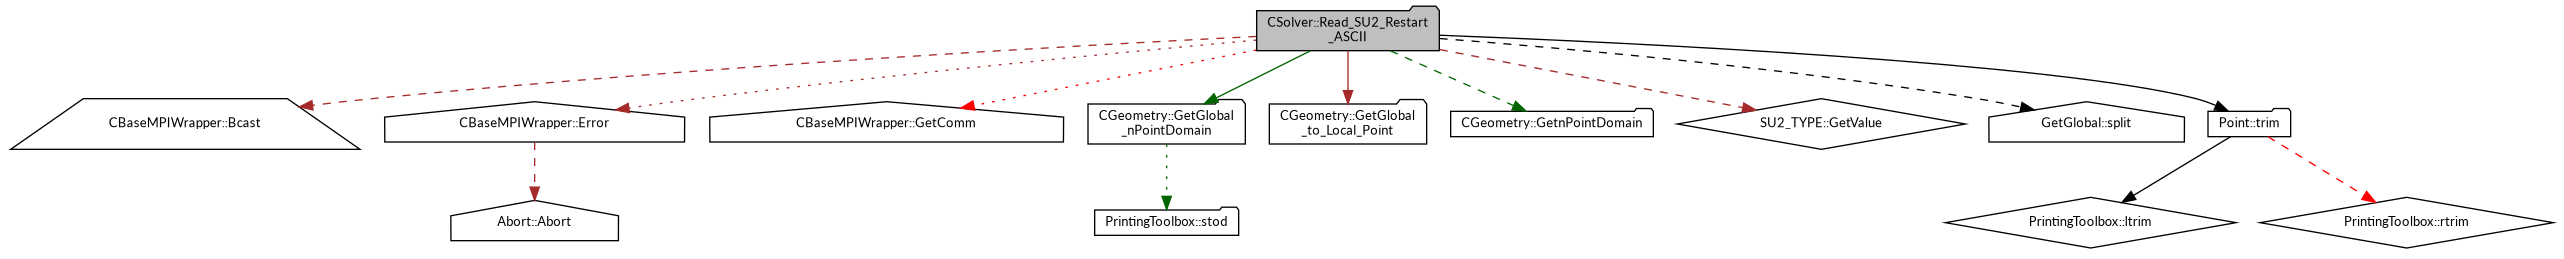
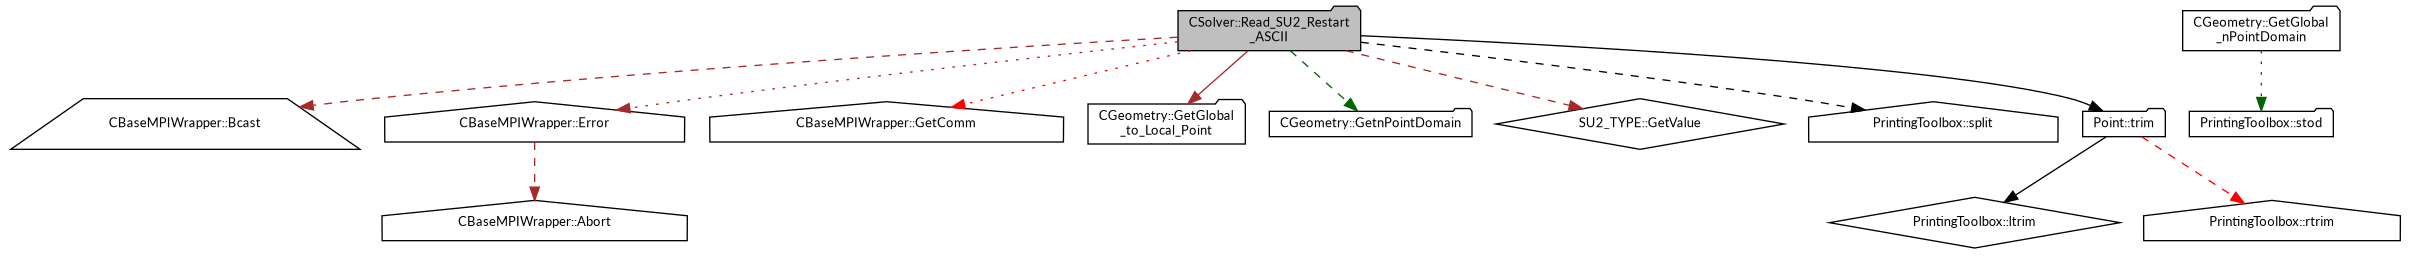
edge "CSolver::Read_SU2_Restart _ASCII" -> "CGeometry::GetGlobal _nPointDomain": removed
node "GetGlobal::split": label "GetGlobal::split" -> "PrintingToolbox::split"
node "Abort::Abort": label "Abort::Abort" -> "CBaseMPIWrapper::Abort"
node "PrintingToolbox::rtrim": shape diamond -> house
